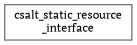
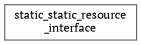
node "csalt_static_resource _interface": label "csalt_static_resource _interface" -> "static_static_resource _interface"
